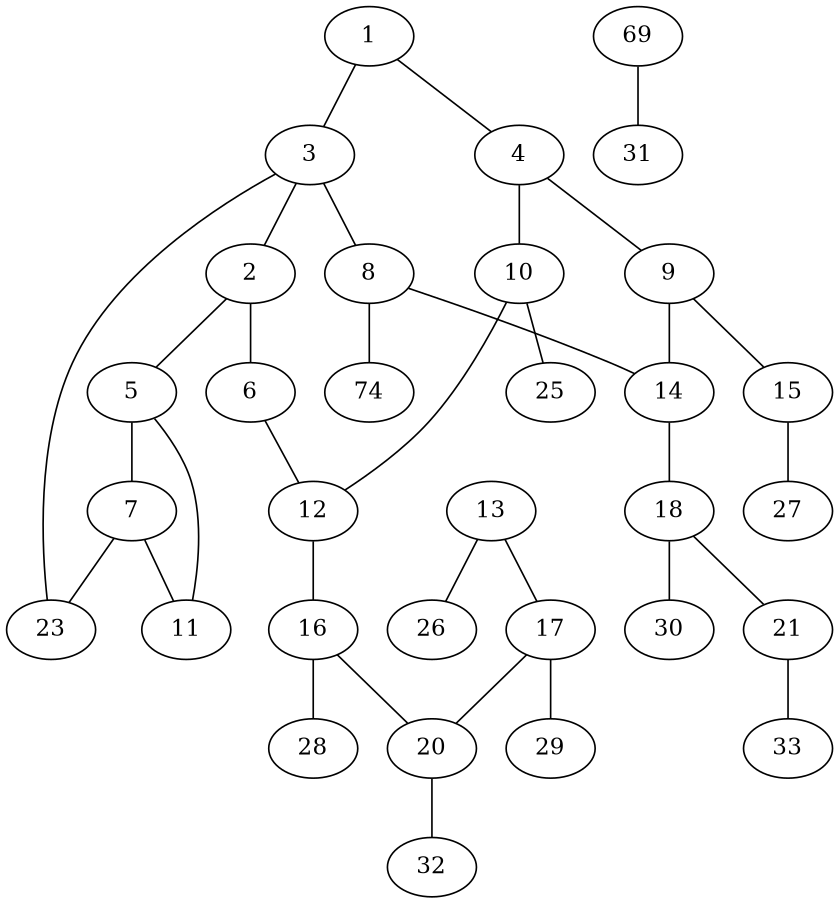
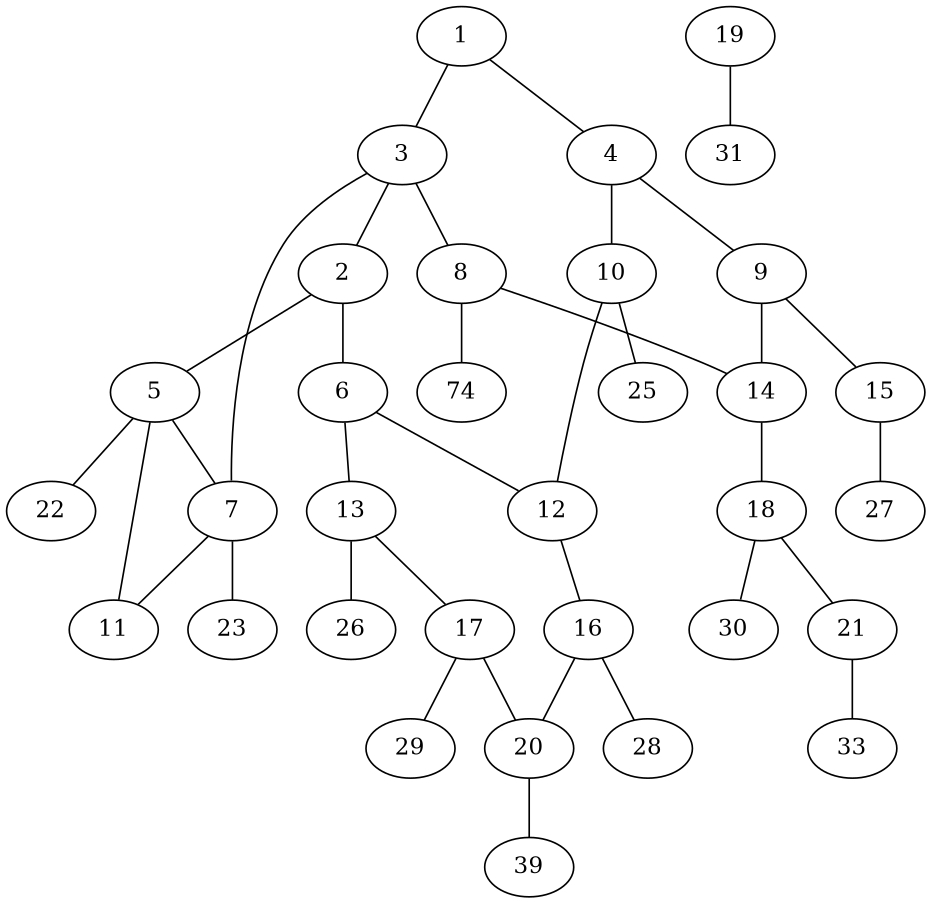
node "69": label "69" -> "19"
edge "3" -- "23": now "3" -- "7"
edge "6" -- "13": added
node "22": added
node "32": label "32" -> "39"
